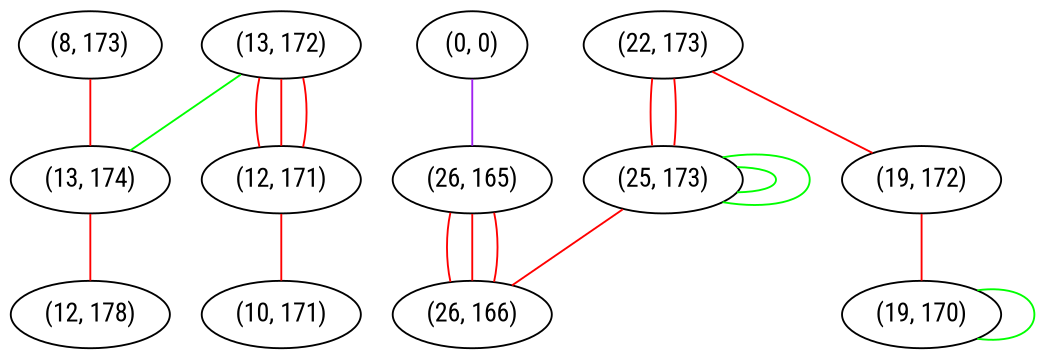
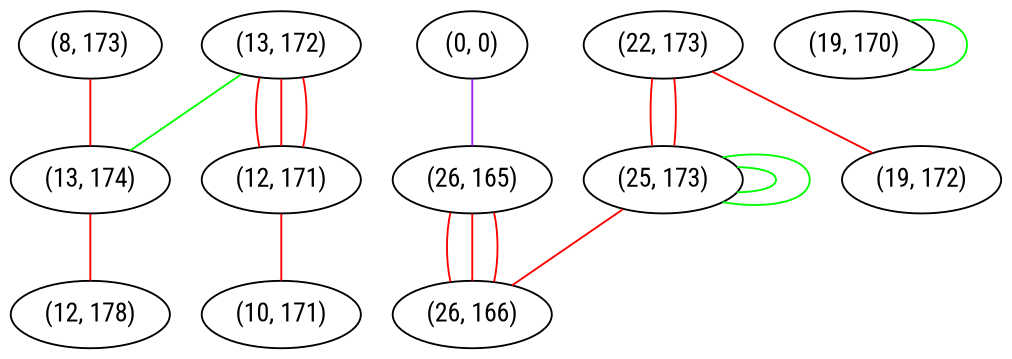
edge "(19, 172)" -- "(19, 170)": removed
